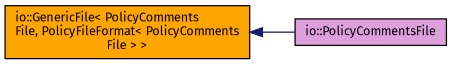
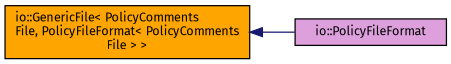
node "io::PolicyCommentsFile": label "io::PolicyCommentsFile" -> "io::PolicyFileFormat"
